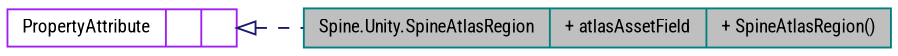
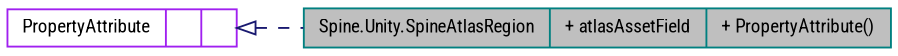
node "Spine.Unity.SpineAtlasRegion": text "+ SpineAtlasRegion()" -> "+ PropertyAttribute()"
